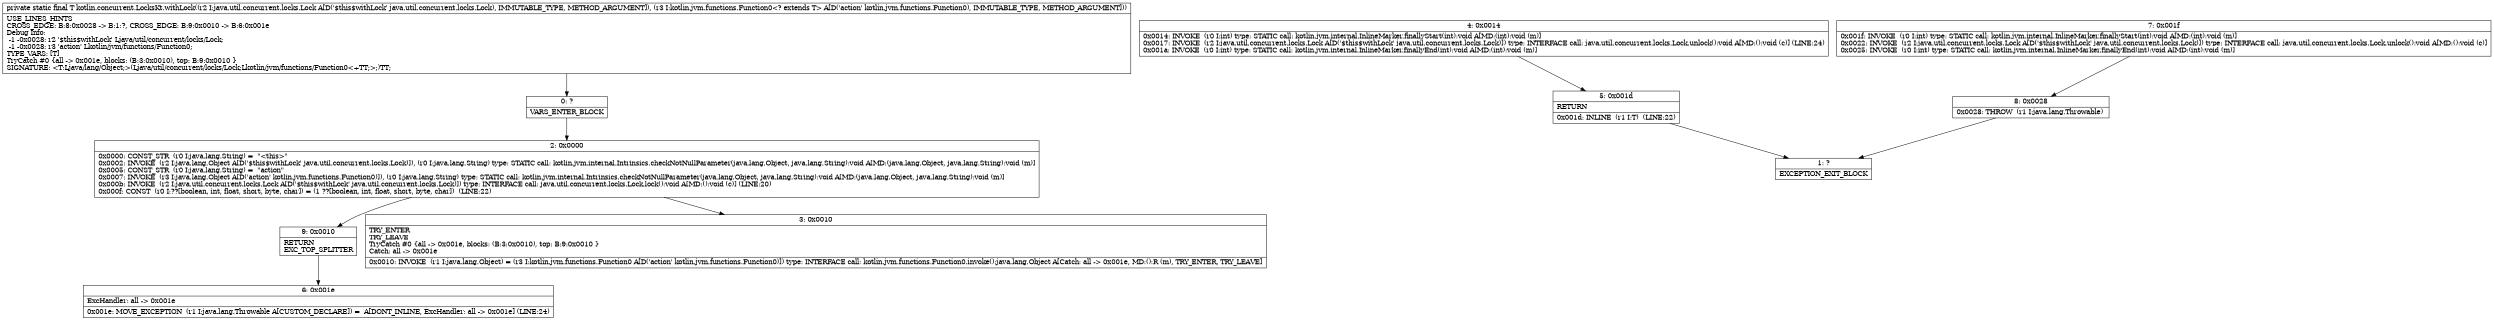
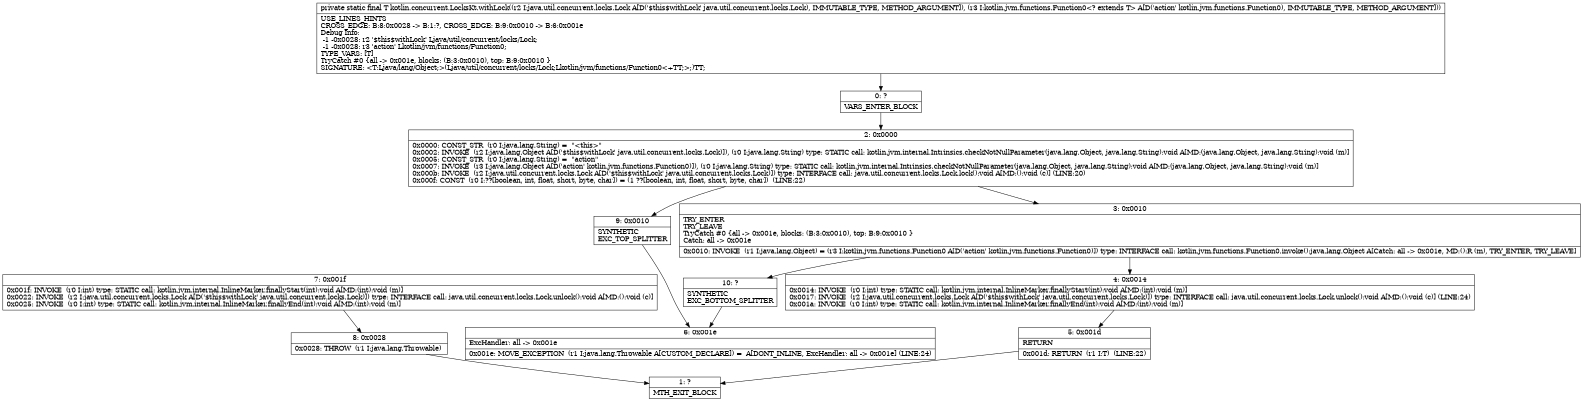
node "5: 0x001d": text "0x001d: INLINE  (r1 I:T)  (LINE:22)" -> "0x001d: RETURN  (r1 I:T)  (LINE:22)"
node "1: ?": text "EXCEPTION_EXIT_BLOCK" -> "MTH_EXIT_BLOCK"
node "9: 0x0010": text "RETURN" -> "SYNTHETIC"
edge "3: 0x0010" -> "4: 0x0014": added
node "10: ?": added
